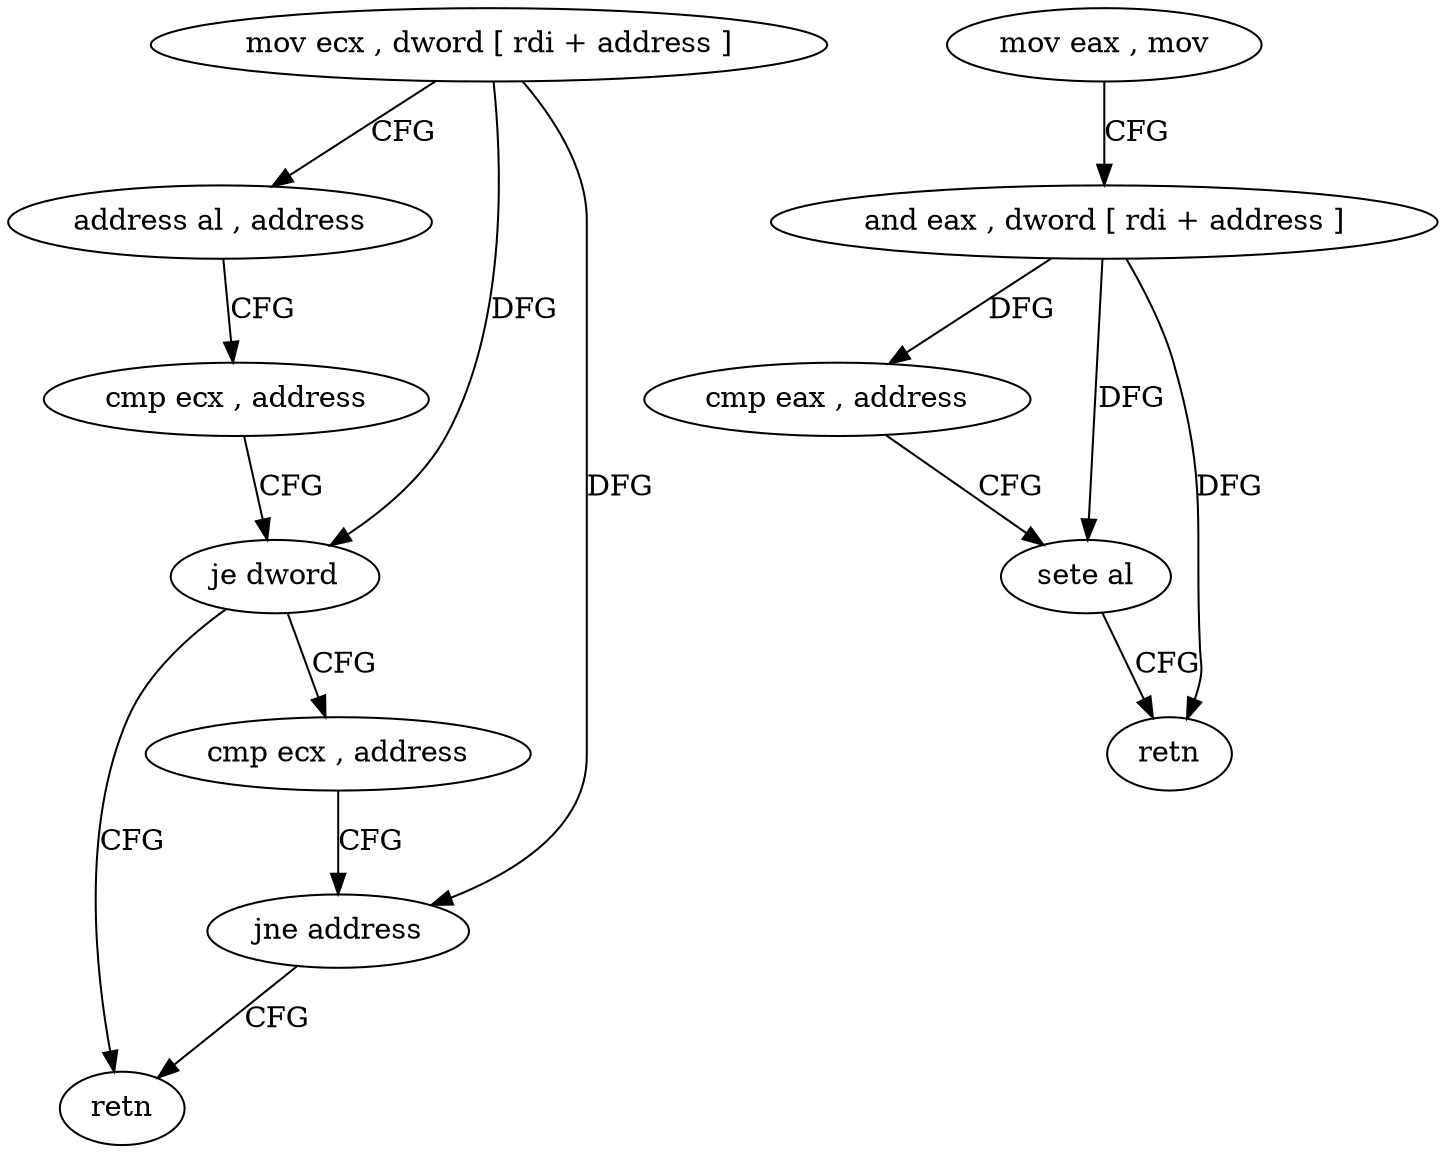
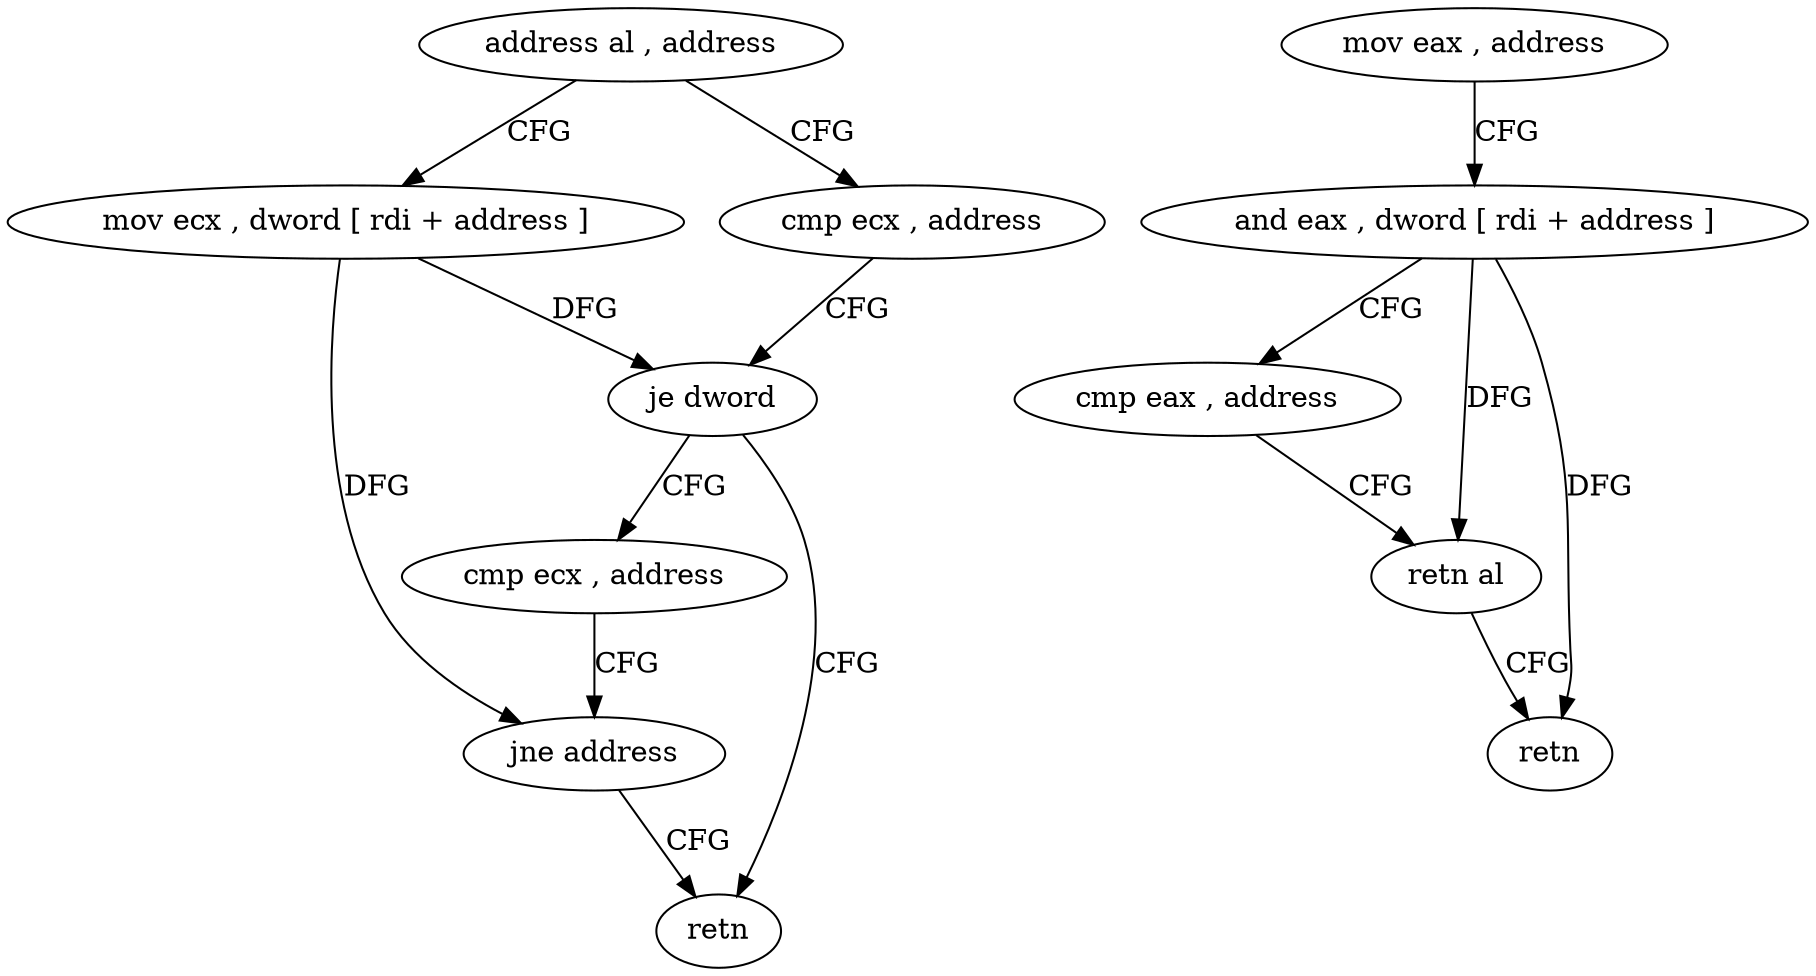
node "mov eax , mov": label "mov eax , mov" -> "mov eax , address"
edge "mov ecx , dword [ rdi + address ]" -> "address al , address": reversed
edge "and eax , dword [ rdi + address ]" -> "cmp eax , address": label "DFG" -> "CFG"
node "sete al": label "sete al" -> "retn al"
